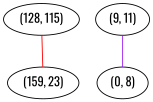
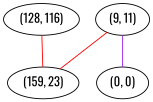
node "(128, 115)": label "(128, 115)" -> "(128, 116)"
edge "(9, 11)" -- "(159, 23)": added
node "(0, 8)": label "(0, 8)" -> "(0, 0)"
